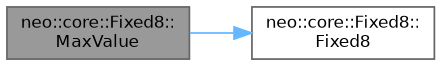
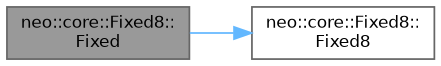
node "neo::core::Fixed8:: MaxValue": label "neo::core::Fixed8:: MaxValue" -> "neo::core::Fixed8:: Fixed"
